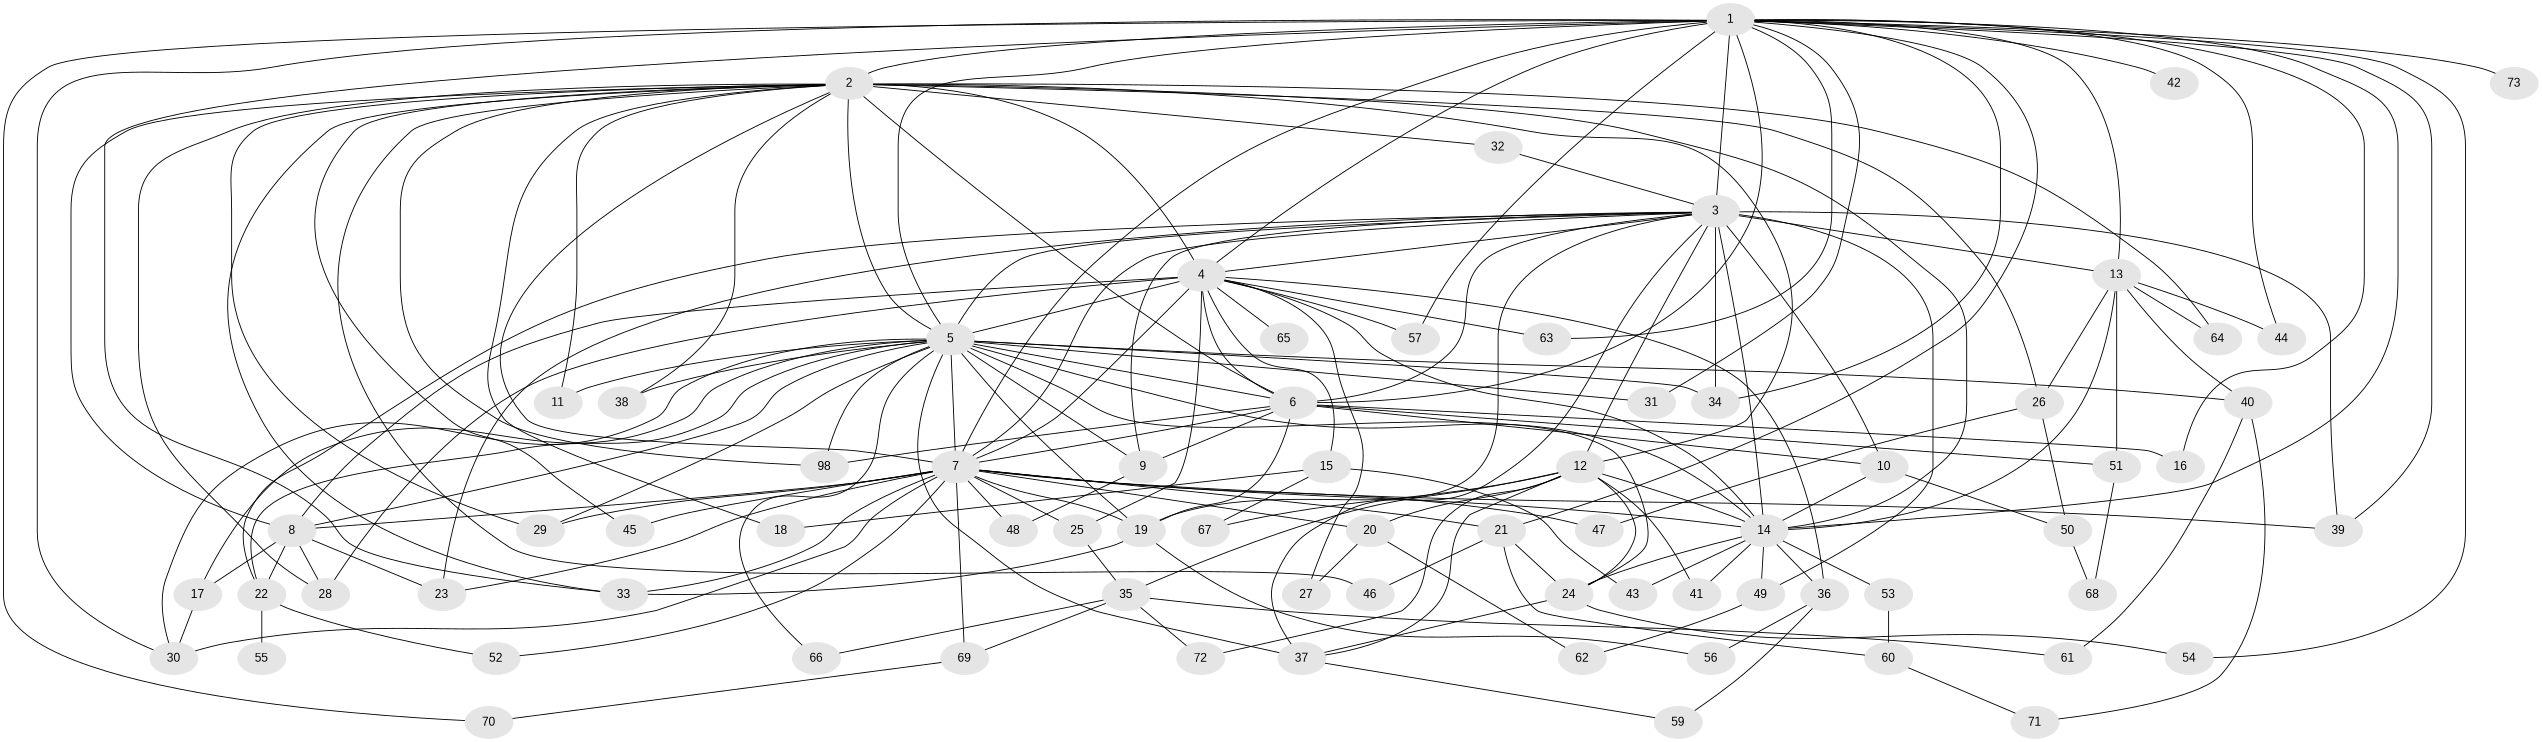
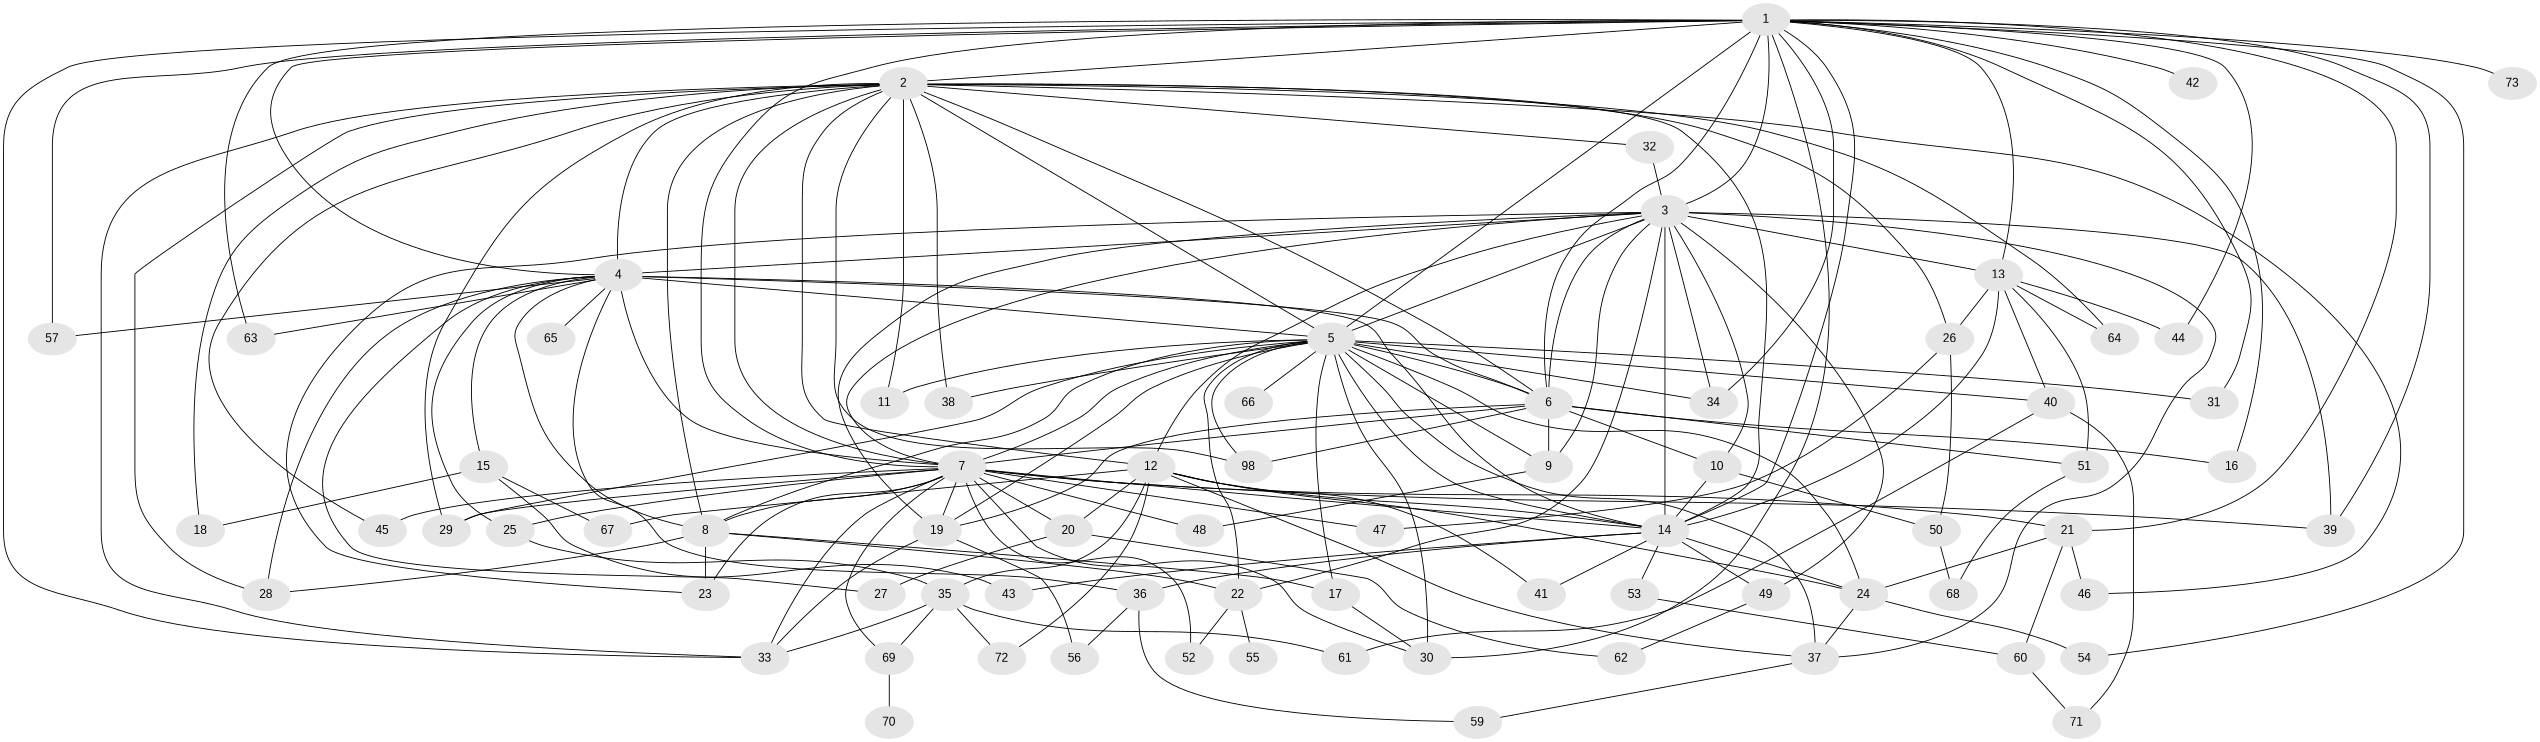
edge "1" -- "70": removed
edge "35" -- "66": now "35" -- "33"
